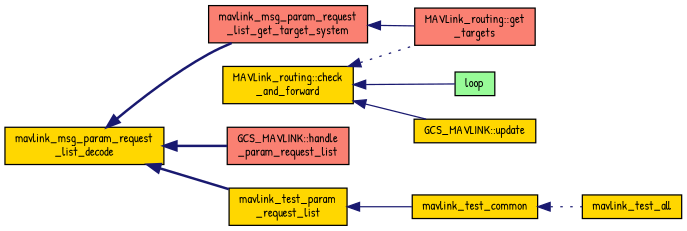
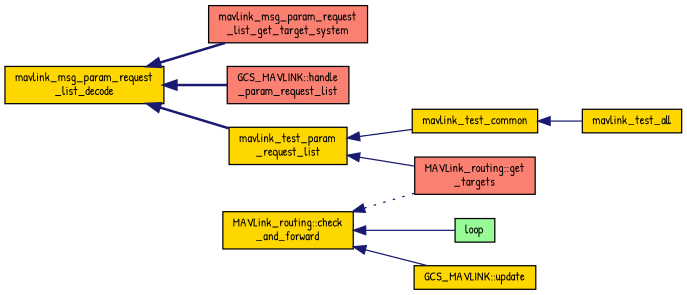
edge "MAVLink_routing::get _targets" -> "mavlink_msg_param_request _list_get_target_system": now "MAVLink_routing::get _targets" -> "mavlink_test_param _request_list"
edge "mavlink_test_all" -> "mavlink_test_common": style dotted -> solid
